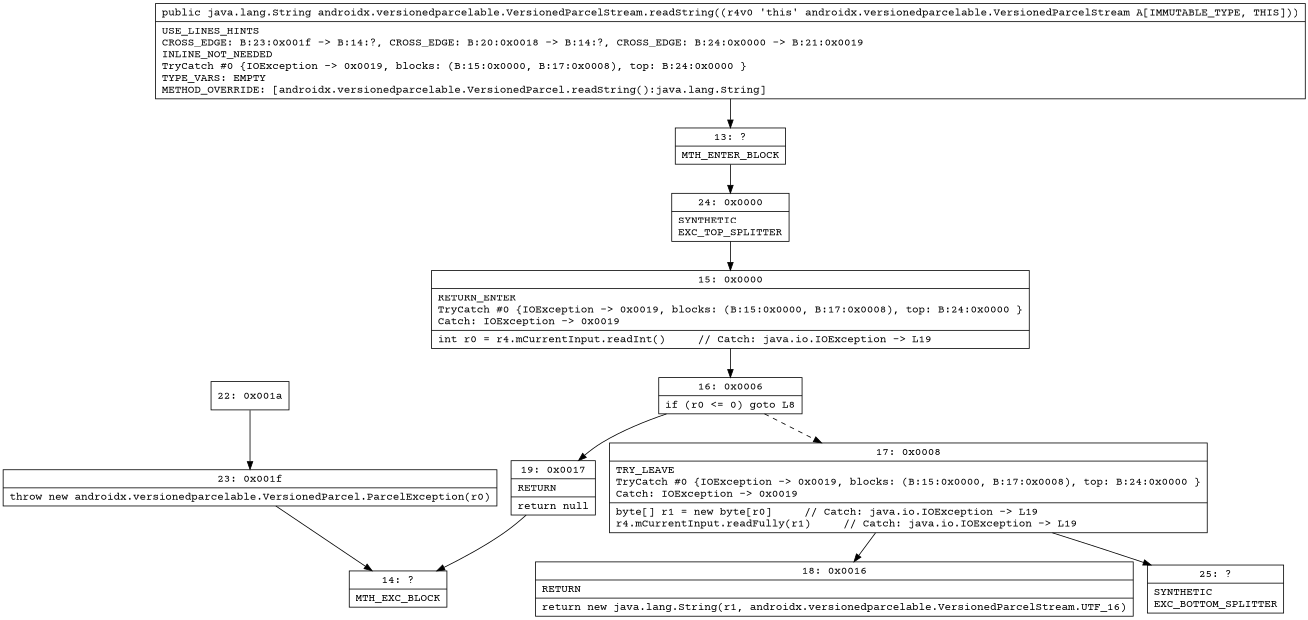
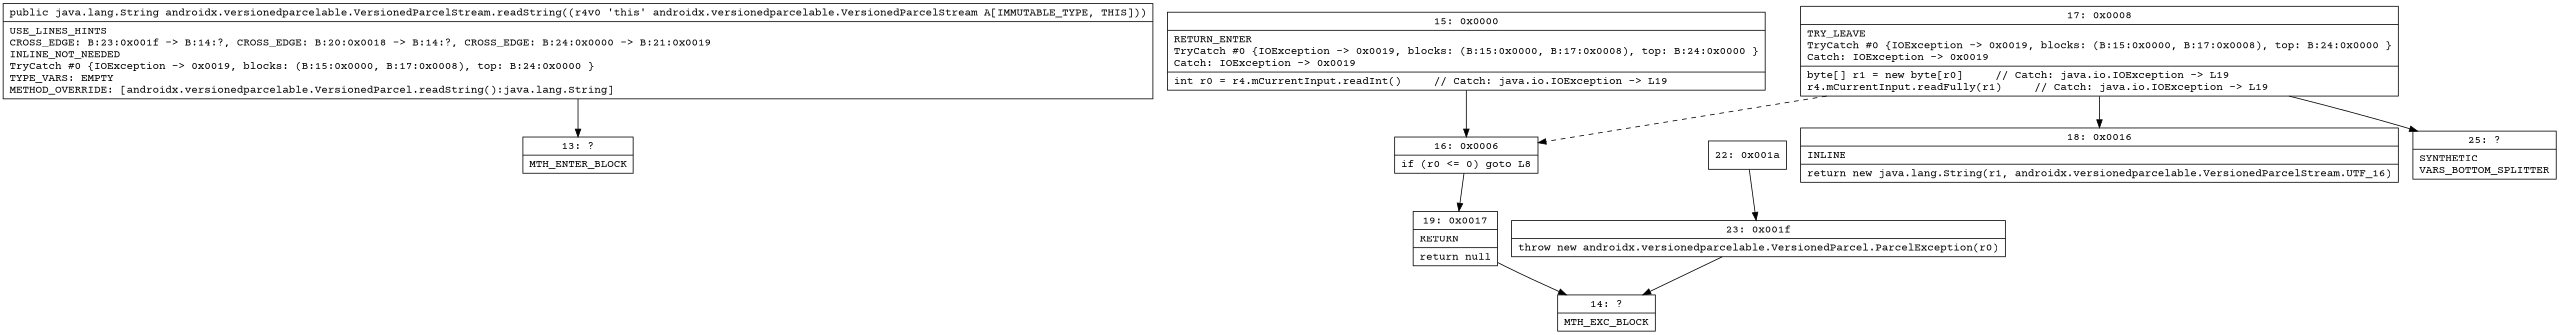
node "24: 0x0000": removed
edge "16: 0x0006" -> "17: 0x0008": reversed
node "18: 0x0016": text "RETURN" -> "INLINE"
node "25: ?": text "EXC_BOTTOM_SPLITTER" -> "VARS_BOTTOM_SPLITTER"
